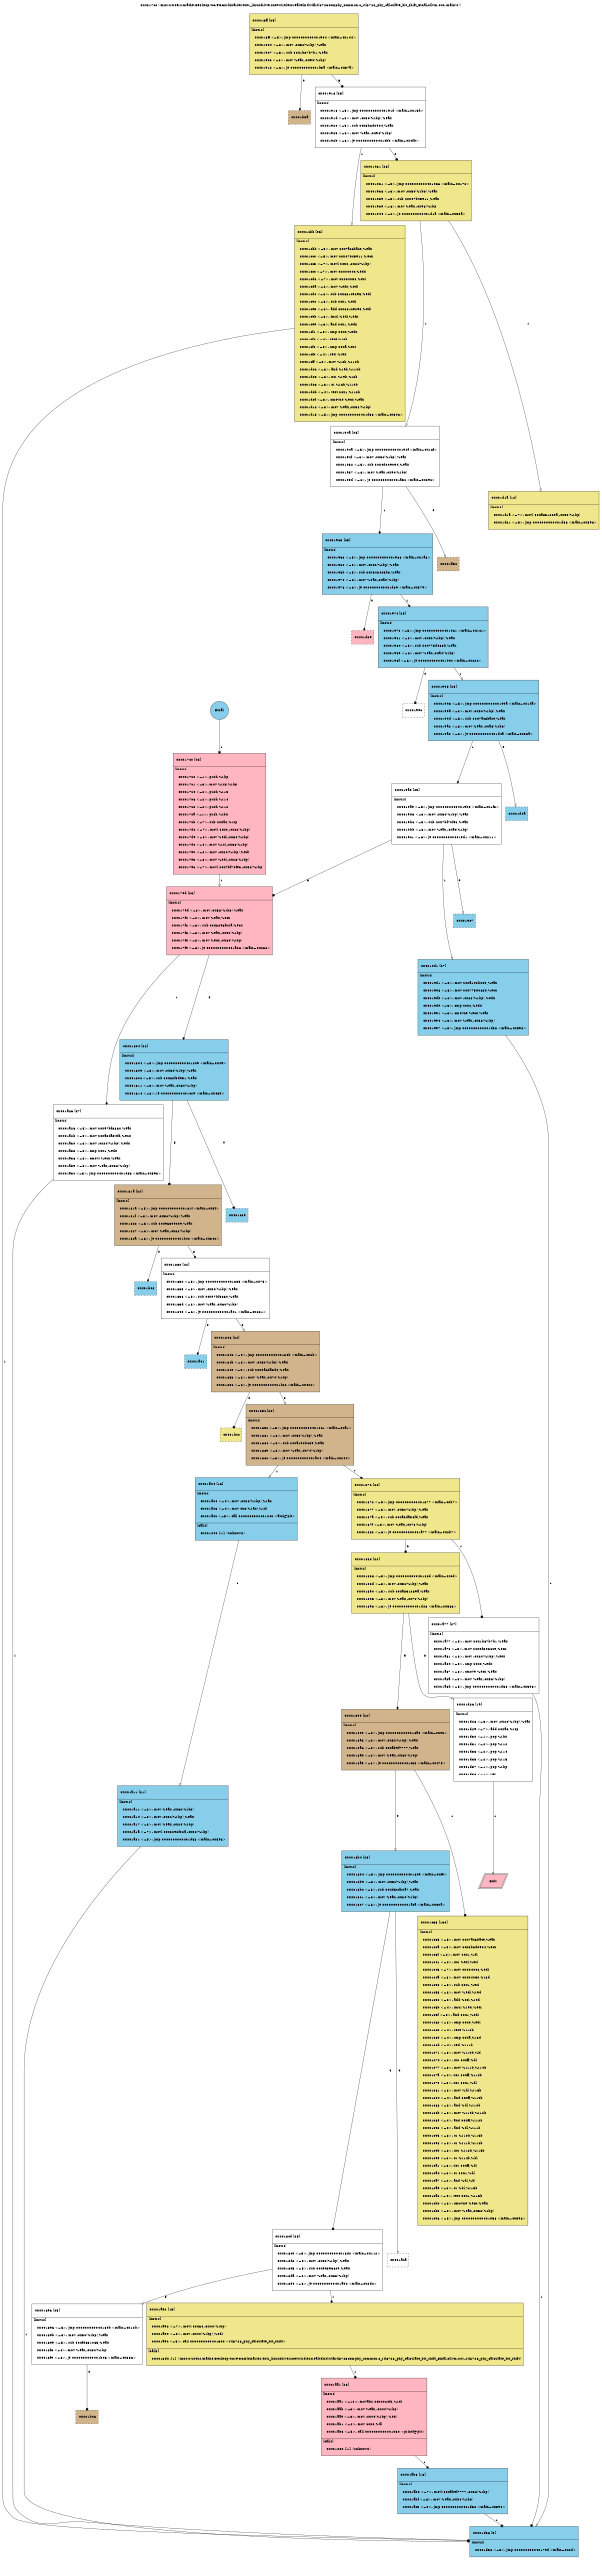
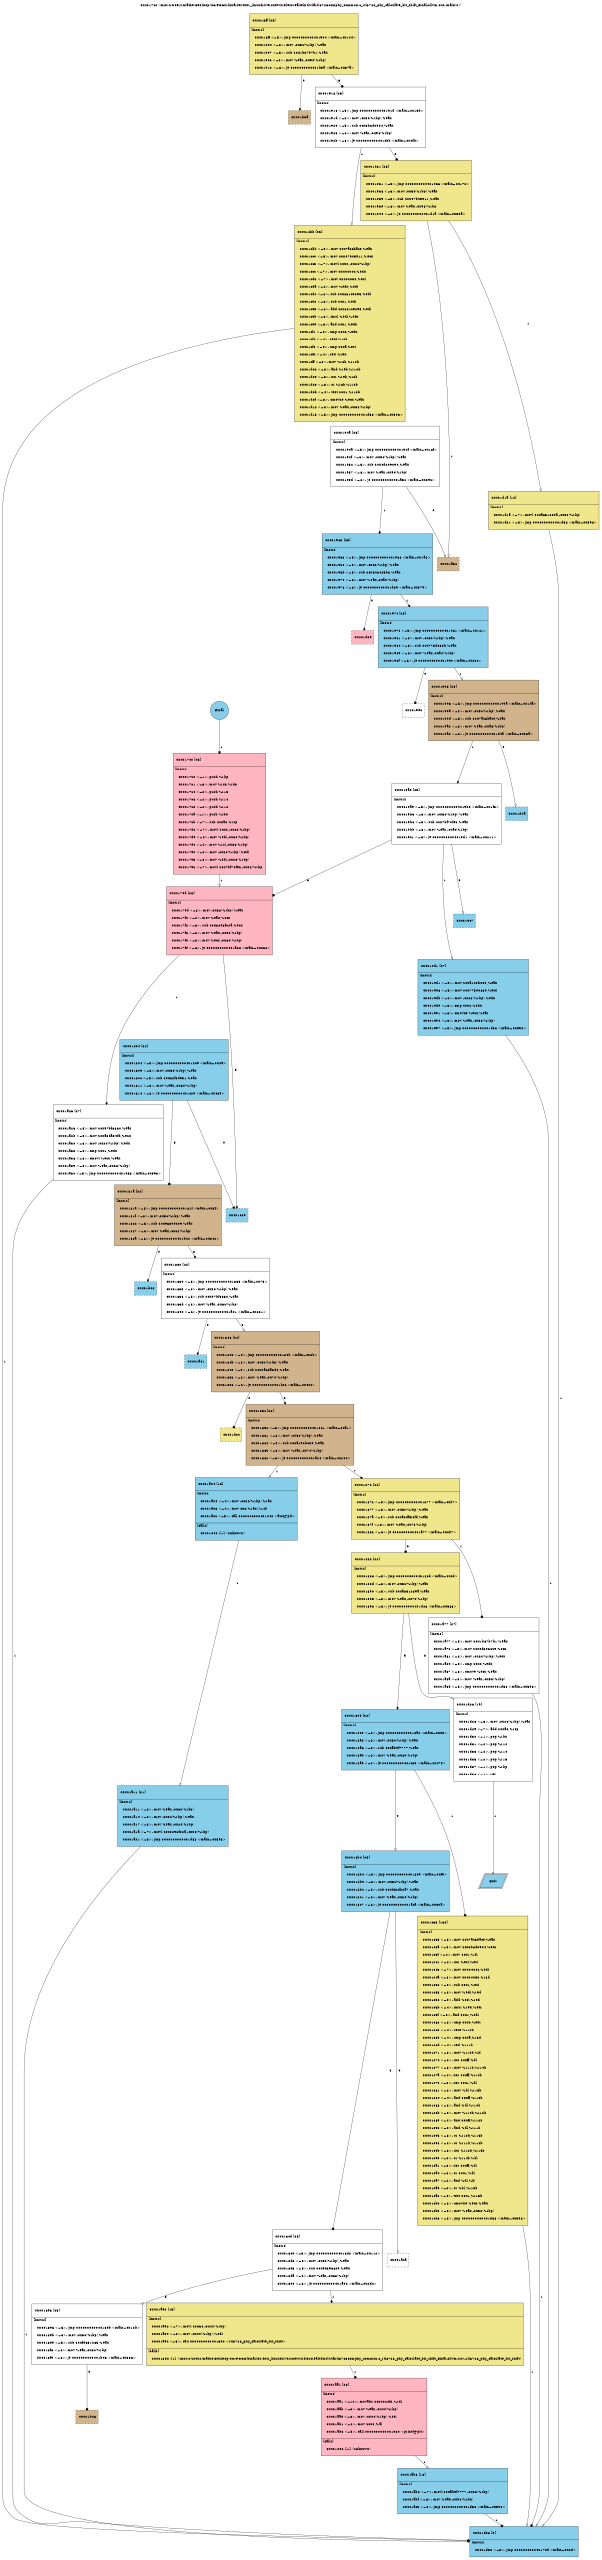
edge "0x401931 [25]" -> "0x40194a [25]": now "0x401931 [25]" -> "0x401a5c"
node "0x401995 [25]": fillcolor skyblue -> tan
edge "0x4017ed [23]" -> "0x401804 [22]": now "0x4017ed [23]" -> "0x401c29"
edge "0x401846 [22]" -> "0x40185c [22]": arrowhead onormal -> diamond
edge "0x401d1a [12]" -> "0x401d58 [5]": added, label "1"
node "0x40189e [22]": fillcolor tan -> skyblue
node "Exit": fillcolor lightpink -> skyblue
edge "0x401c35 [134]" -> "0x401d58 [5]": added, label "1"
edge "0x401aa1 [23]" -> "0x401ab8 [18]": arrowhead diamond -> onormal
